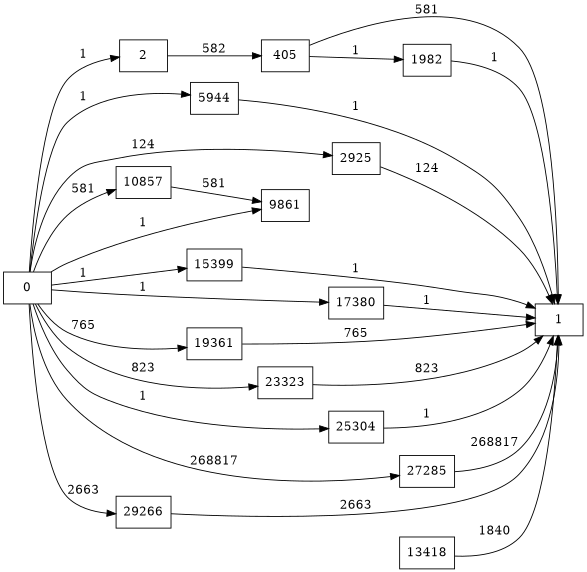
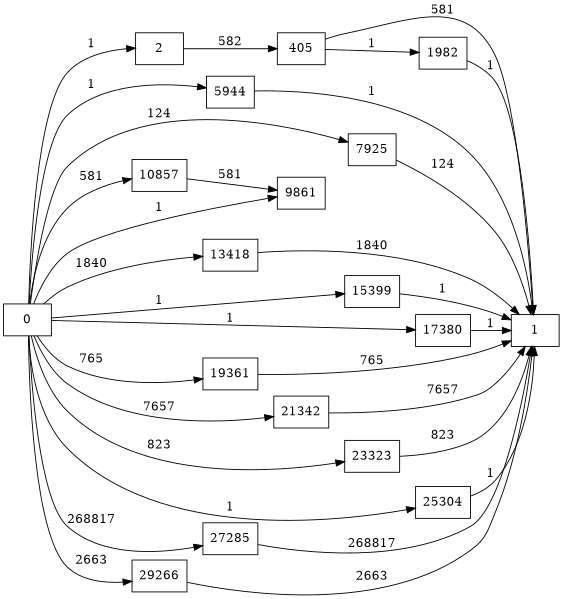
node "2925": label "2925" -> "7925"
edge "0" -> "13418": added, label "1840"
node "21342": added
